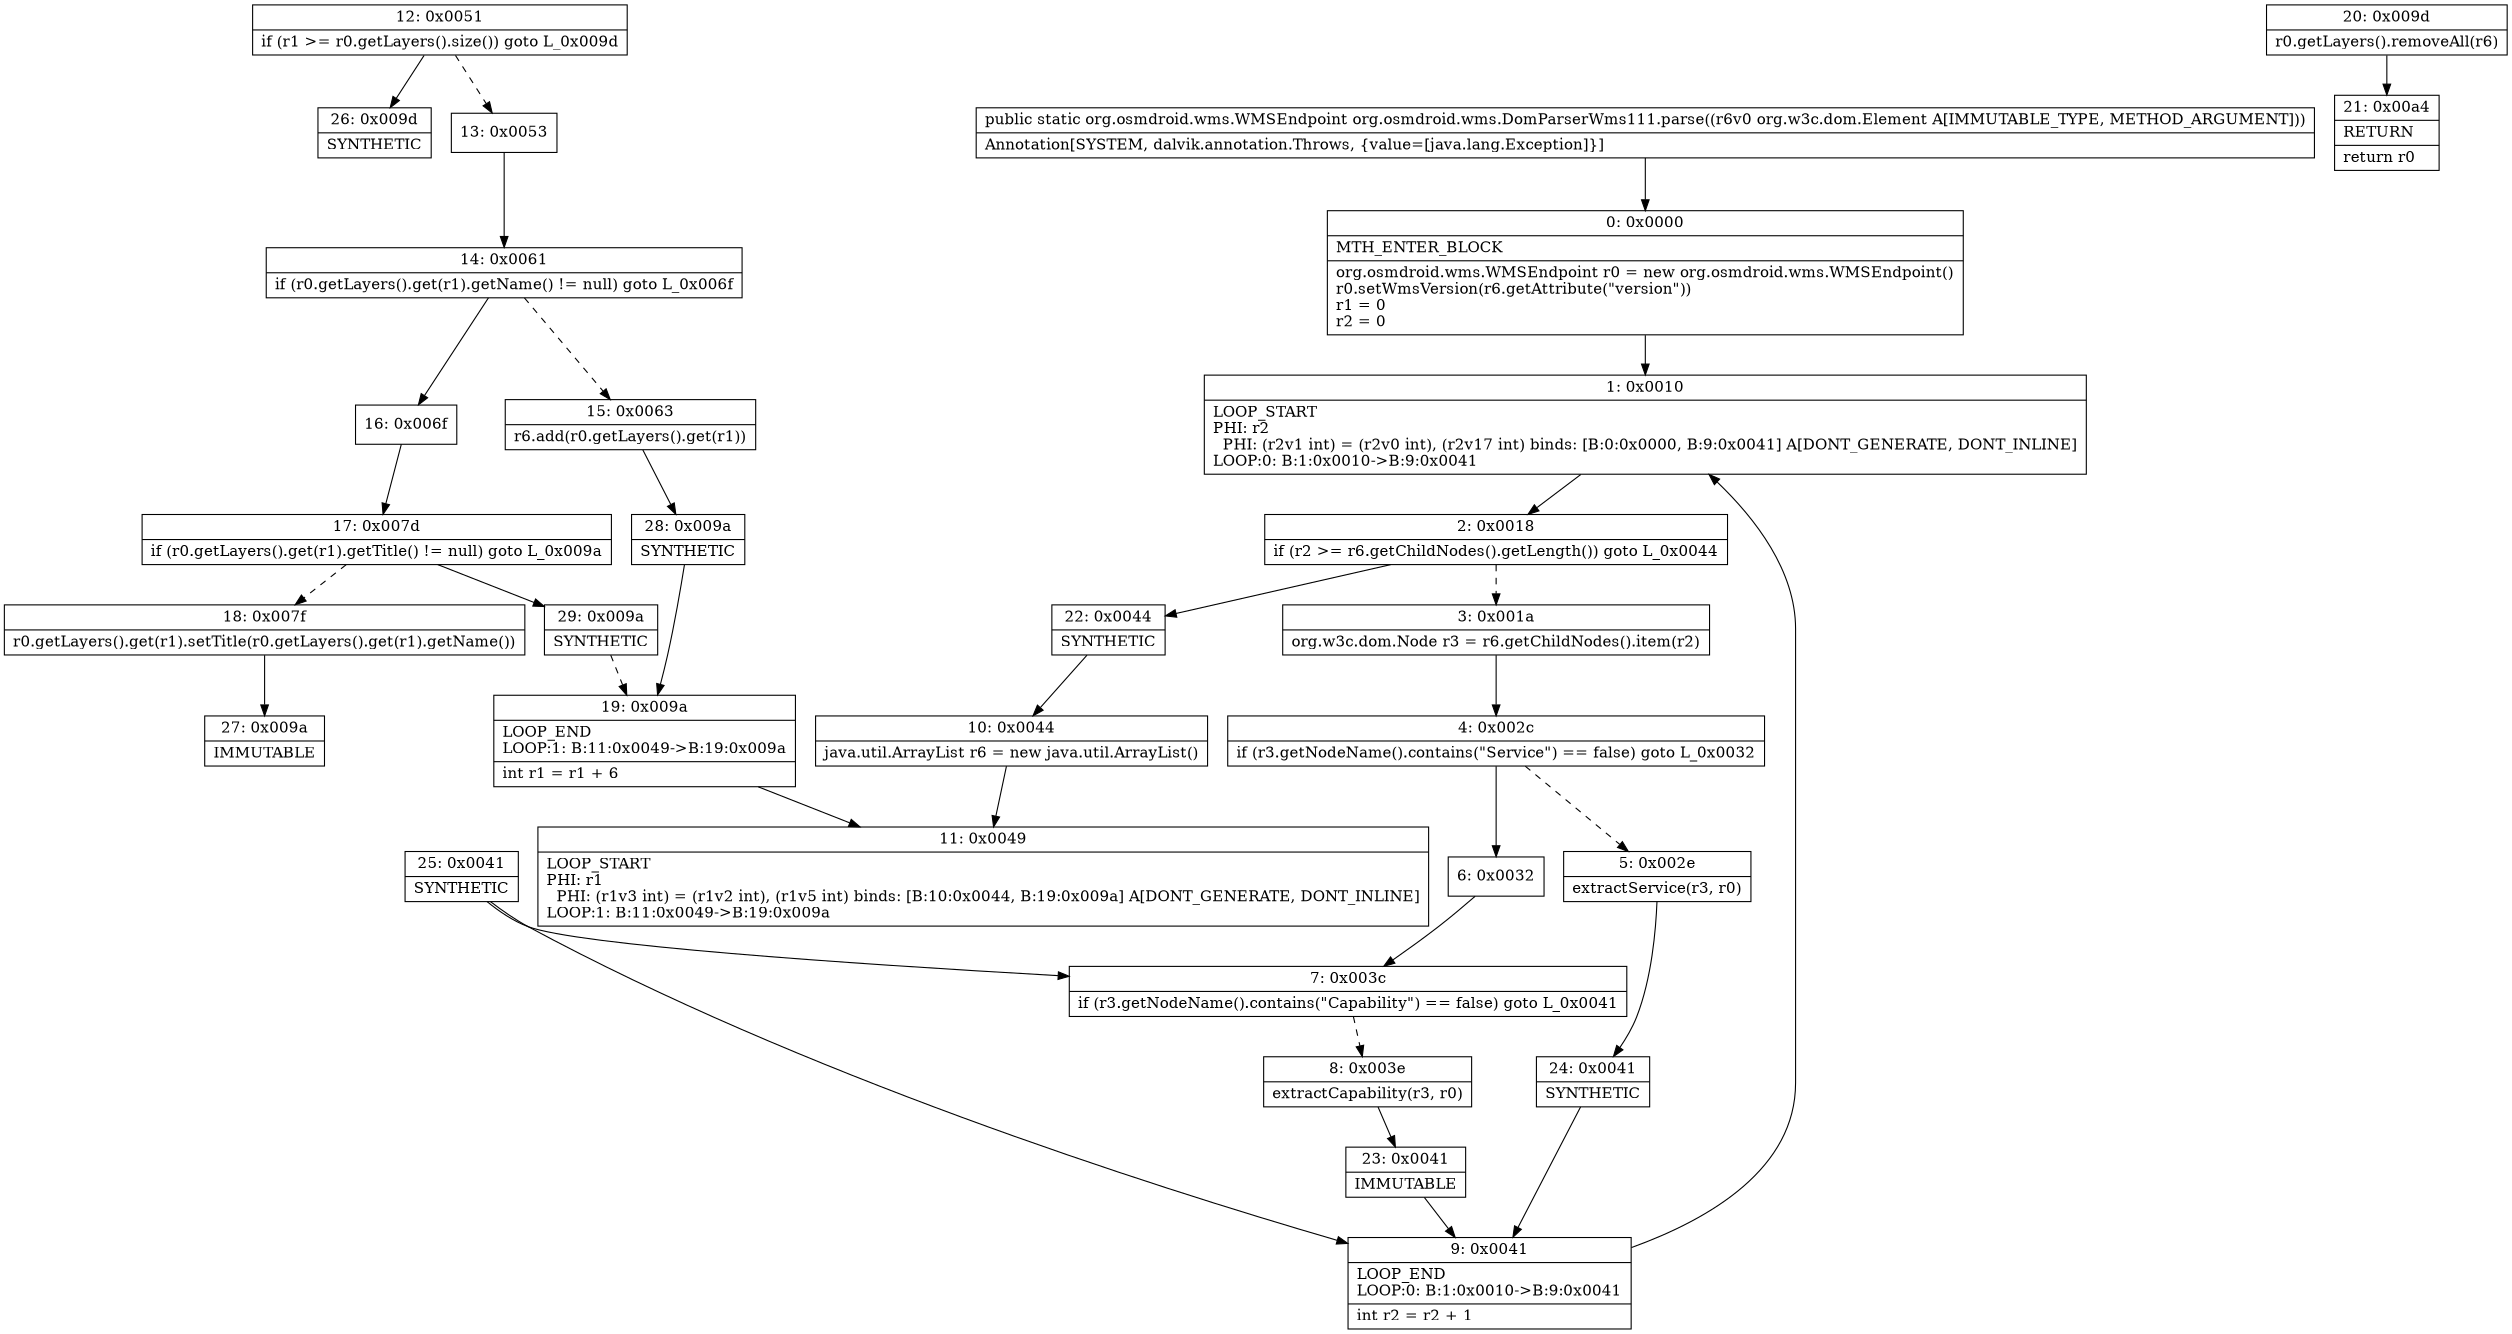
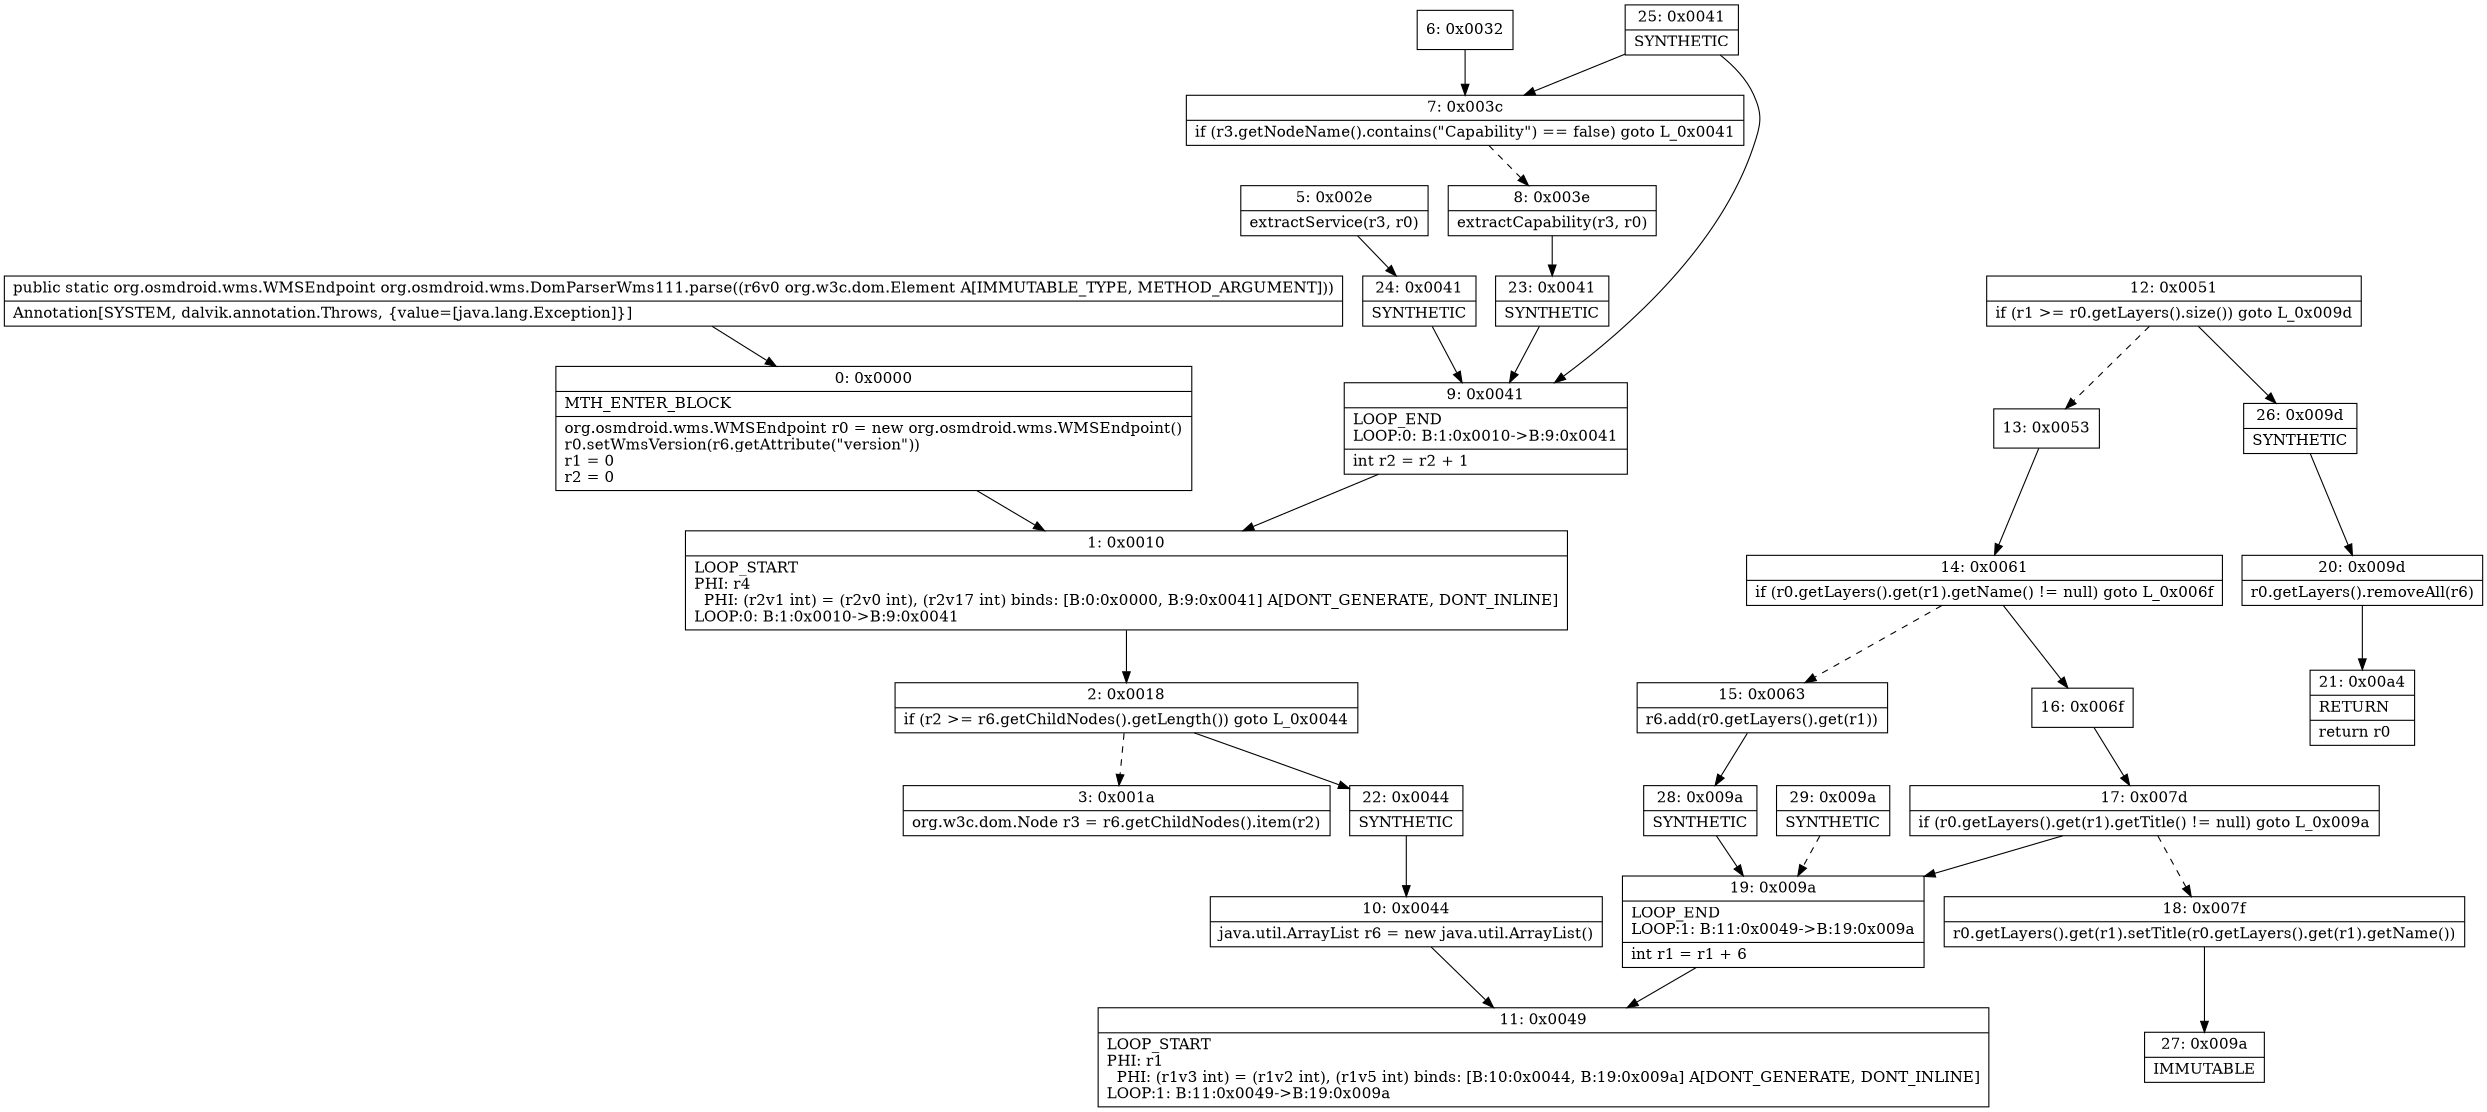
node "1: 0x0010": text "PHI: r2" -> "PHI: r4"
edge "26: 0x009d" -> "20: 0x009d": added
edge "17: 0x007d" -> "29: 0x009a": now "17: 0x007d" -> "19: 0x009a"
node "4: 0x002c": removed
node "23: 0x0041": text "IMMUTABLE" -> "SYNTHETIC"
